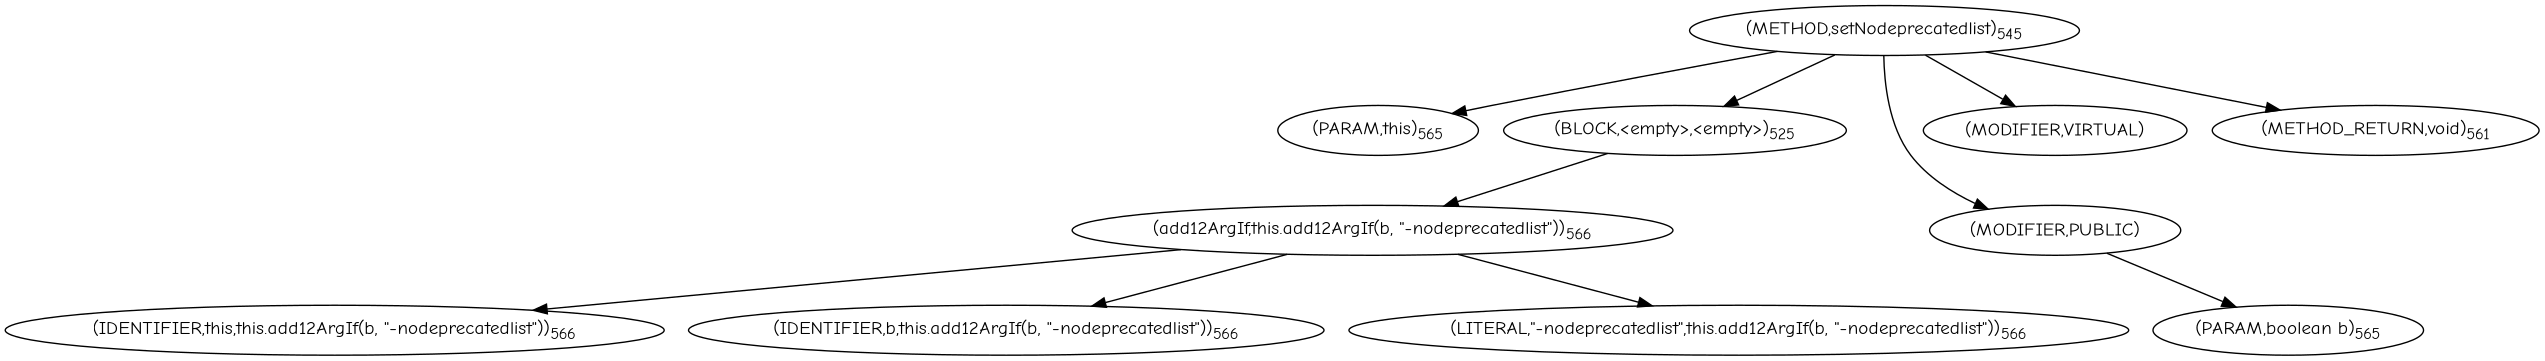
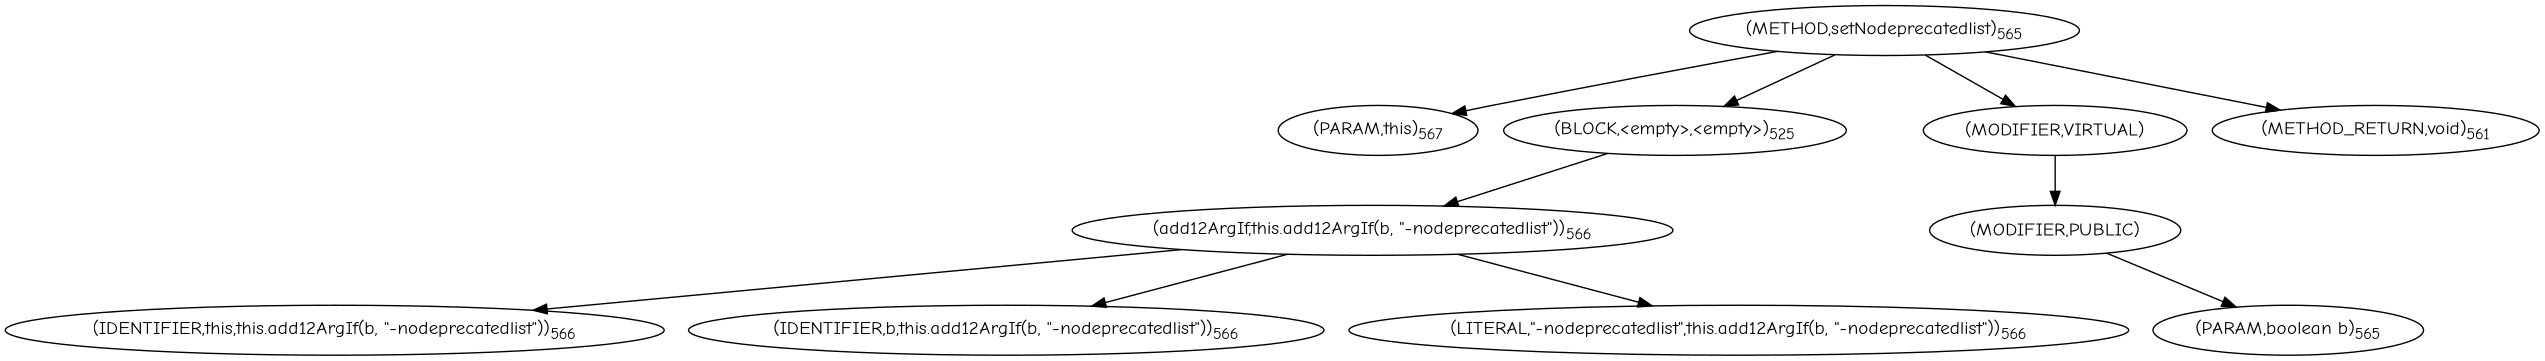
node "(METHOD,setNodeprecatedlist)": text "545" -> "565"
node "(PARAM,this)": text "565" -> "567"
edge "(METHOD,setNodeprecatedlist)" -> "(MODIFIER,PUBLIC)": now "(MODIFIER,VIRTUAL)" -> "(MODIFIER,PUBLIC)"
